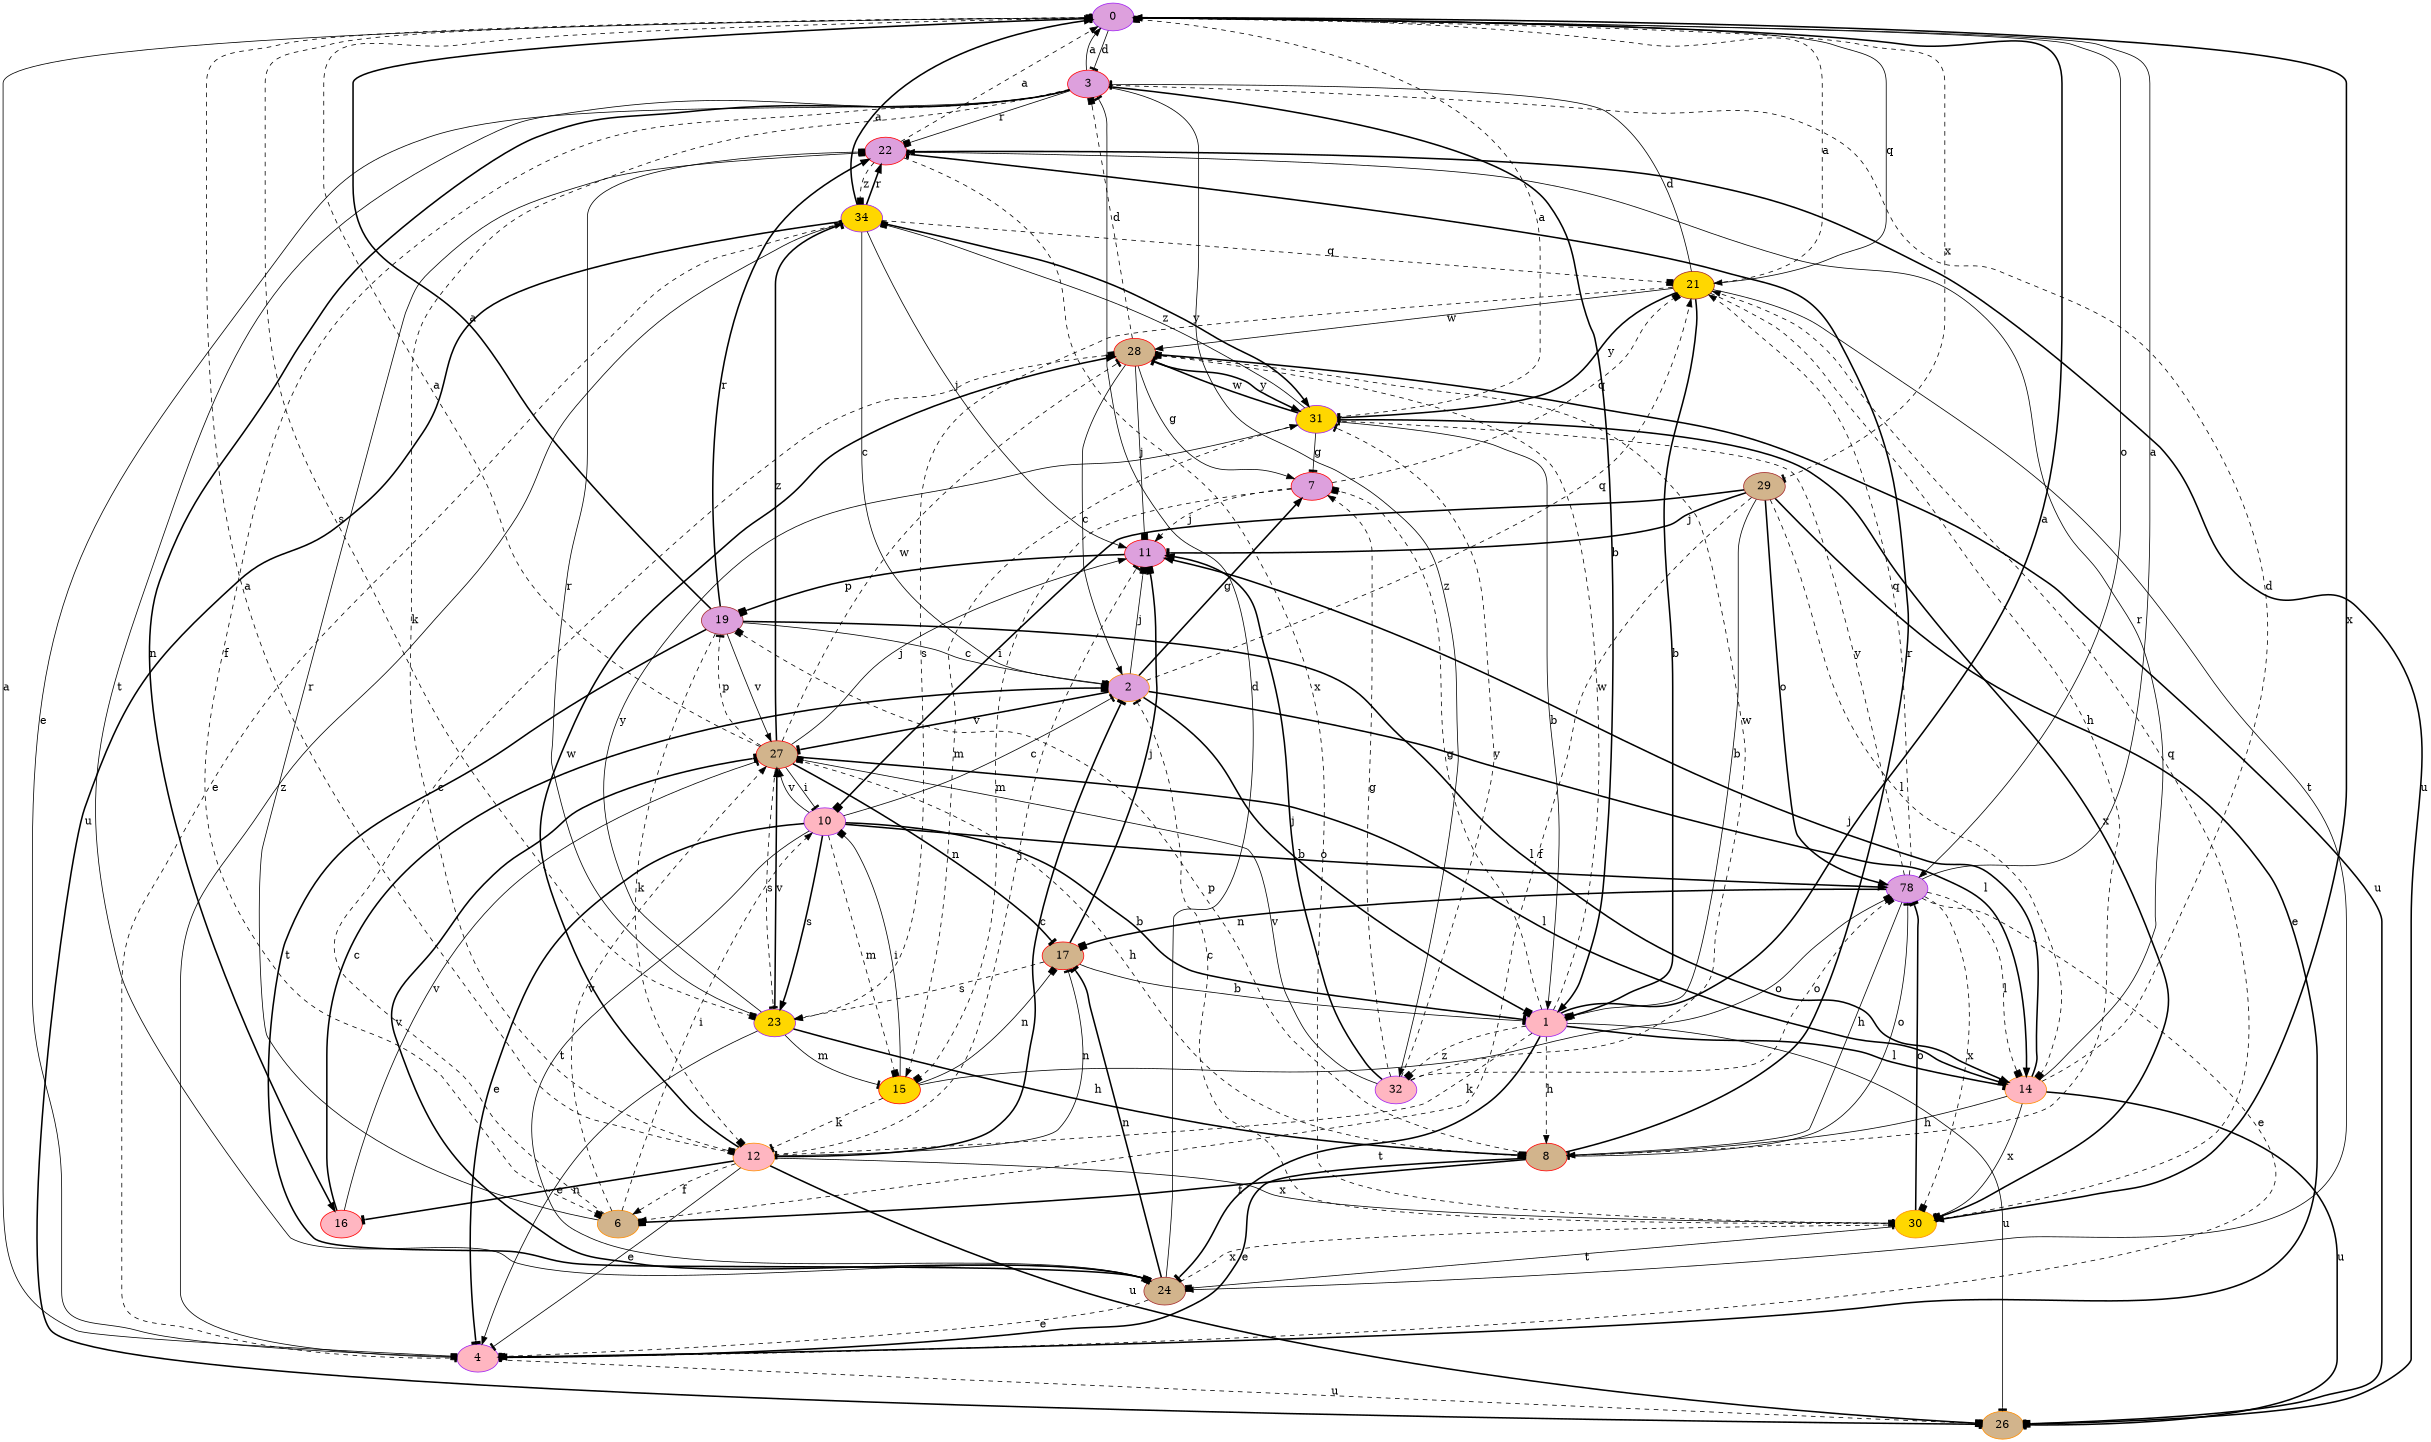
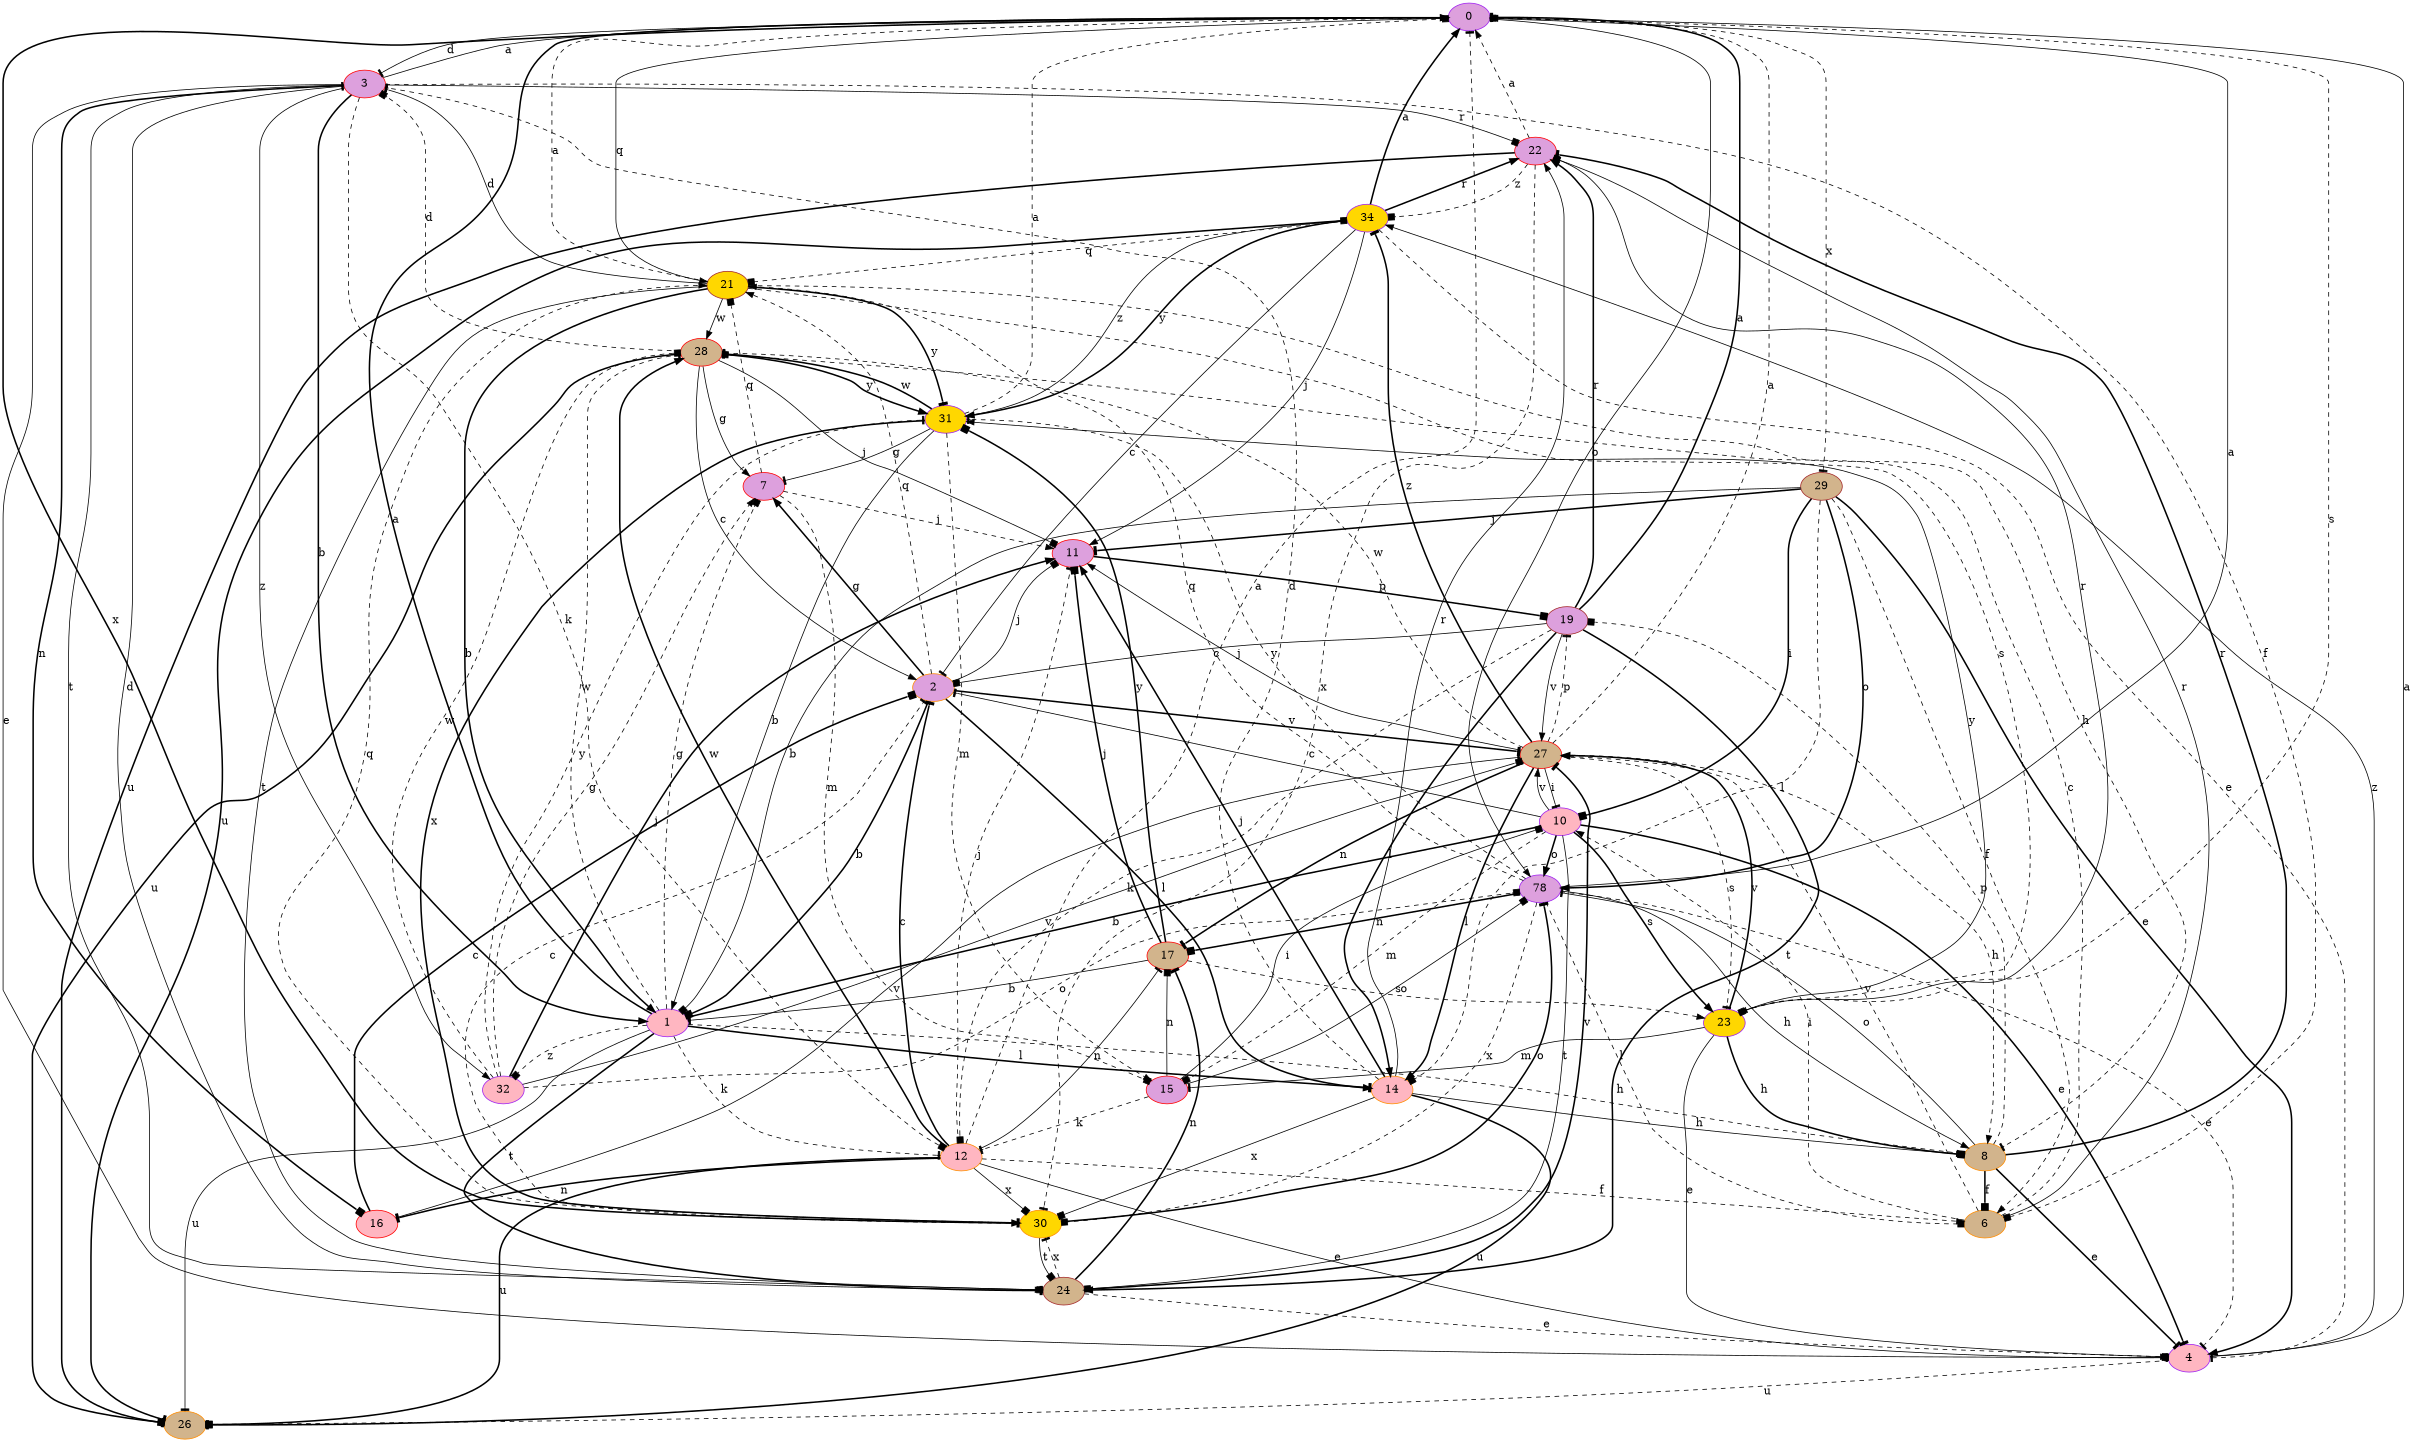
edge "3" -> "16": arrowhead normal -> box
edge "17" -> "31": added, label "y"
edge "78" -> "14": now "78" -> "6"
node "15": fillcolor gold -> plum
node "8": color red -> darkorange
